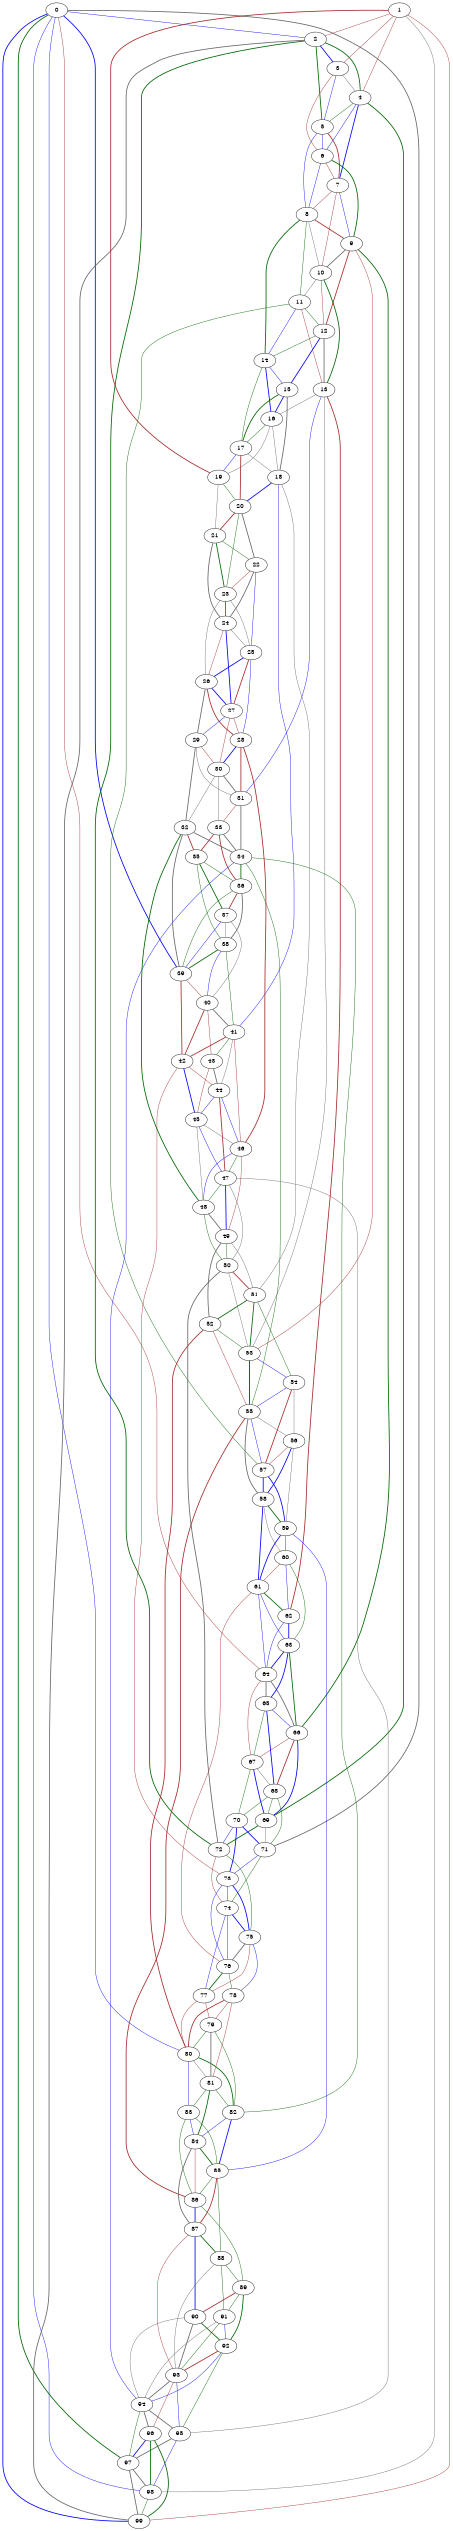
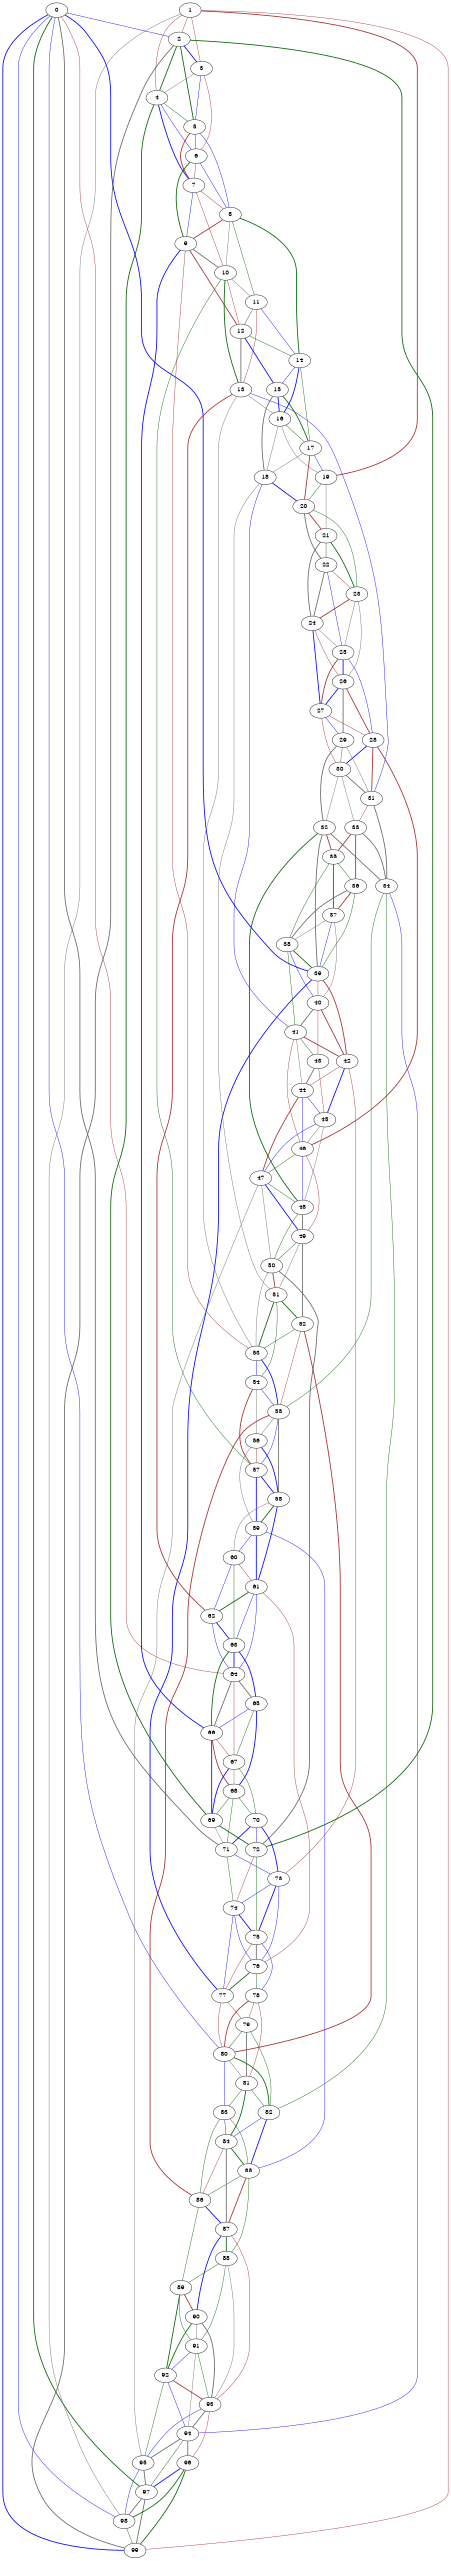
edge "11" -- "57": now "10" -- "57"
edge "34" -- "36": removed
edge "9" -- "66": color darkgreen -> blue
edge "39" -- "77": added
edge "90" -- "94": now "90" -- "91"
